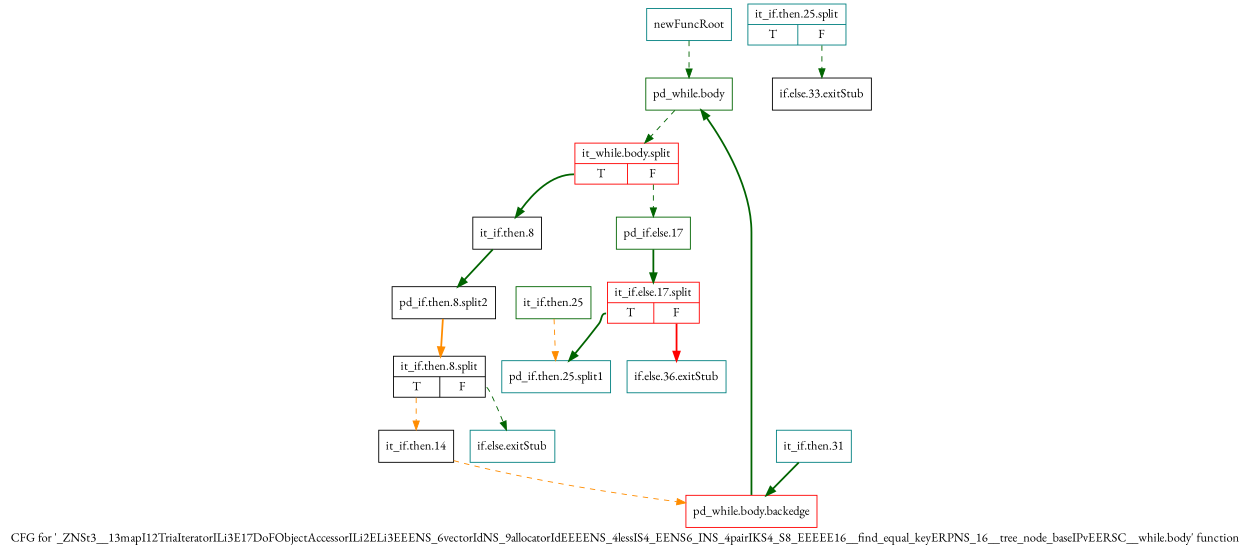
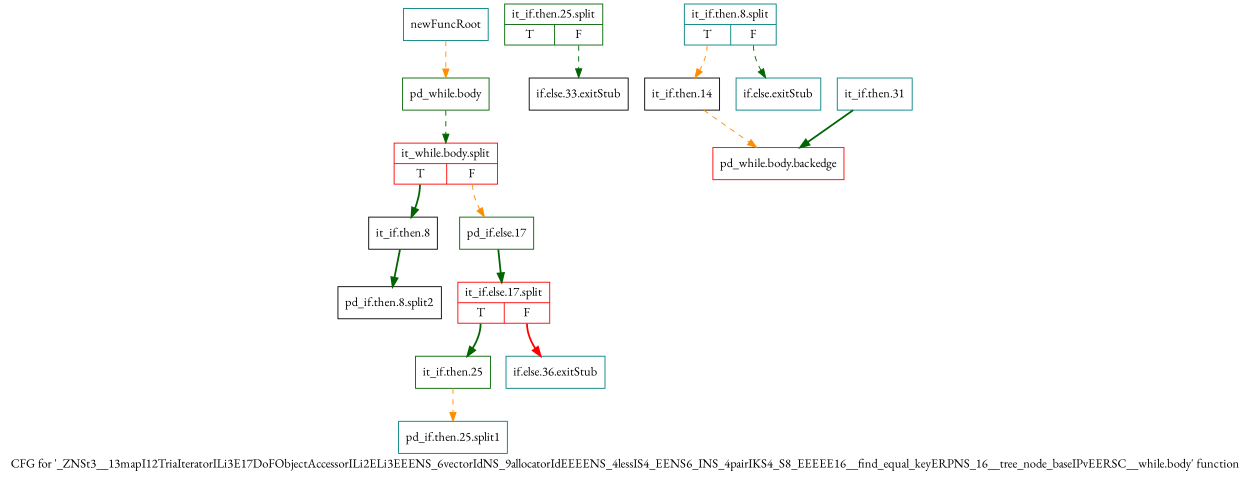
node "it_if.then.25.split": color teal -> darkgreen
edge "newFuncRoot" -> "pd_while.body": color darkgreen -> darkorange
edge "it_while.body.split" -> "pd_if.else.17": color darkgreen -> darkorange
edge "pd_while.body.backedge" -> "pd_while.body": removed
edge "pd_if.then.8.split2" -> "it_if.then.8.split": removed
edge "it_if.else.17.split" -> "pd_if.then.25.split1": now "it_if.else.17.split" -> "it_if.then.25"
node "it_if.then.8.split": color black -> teal
